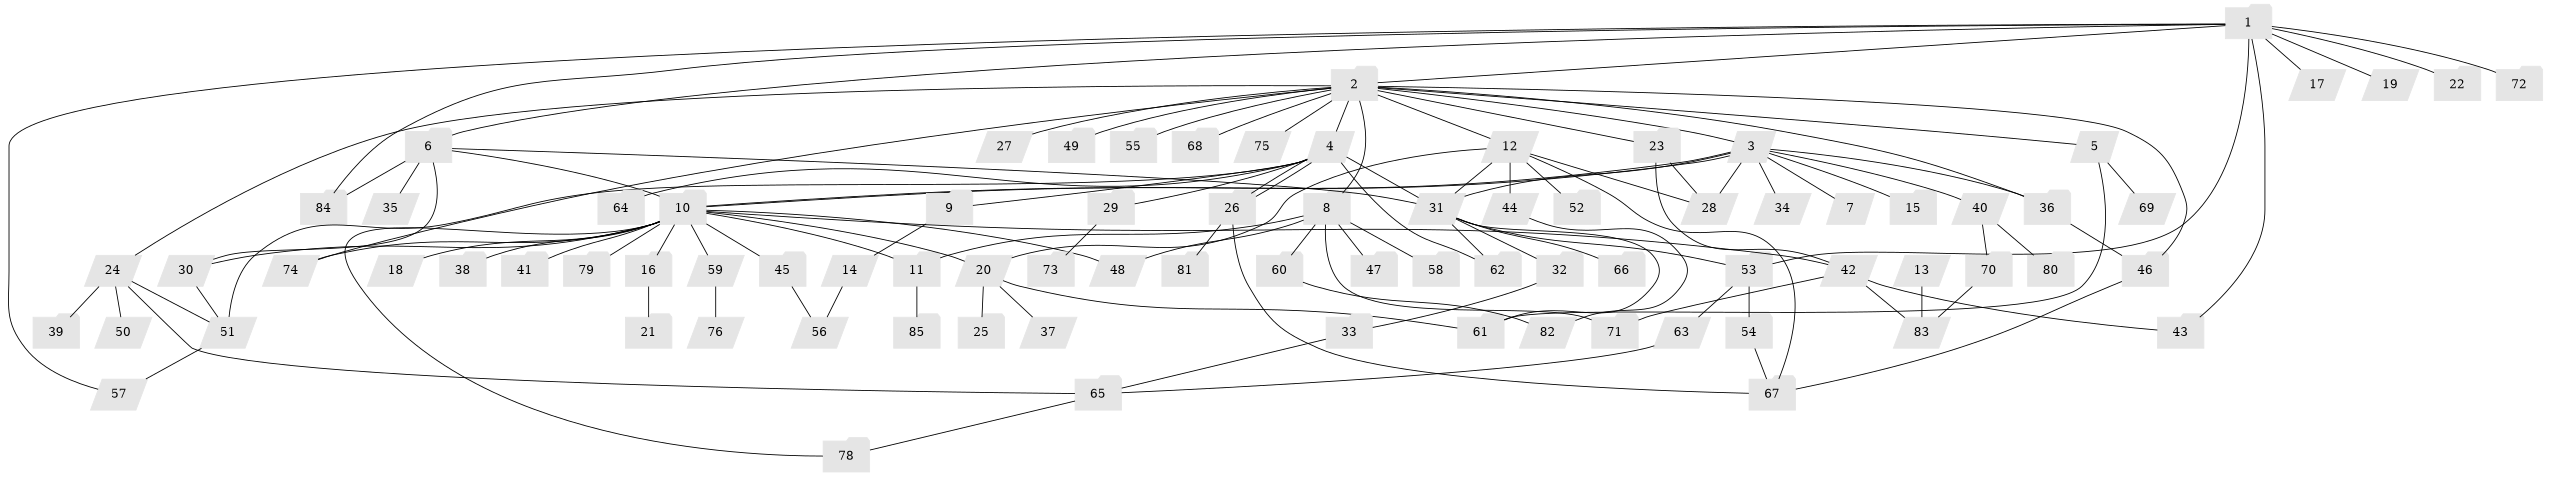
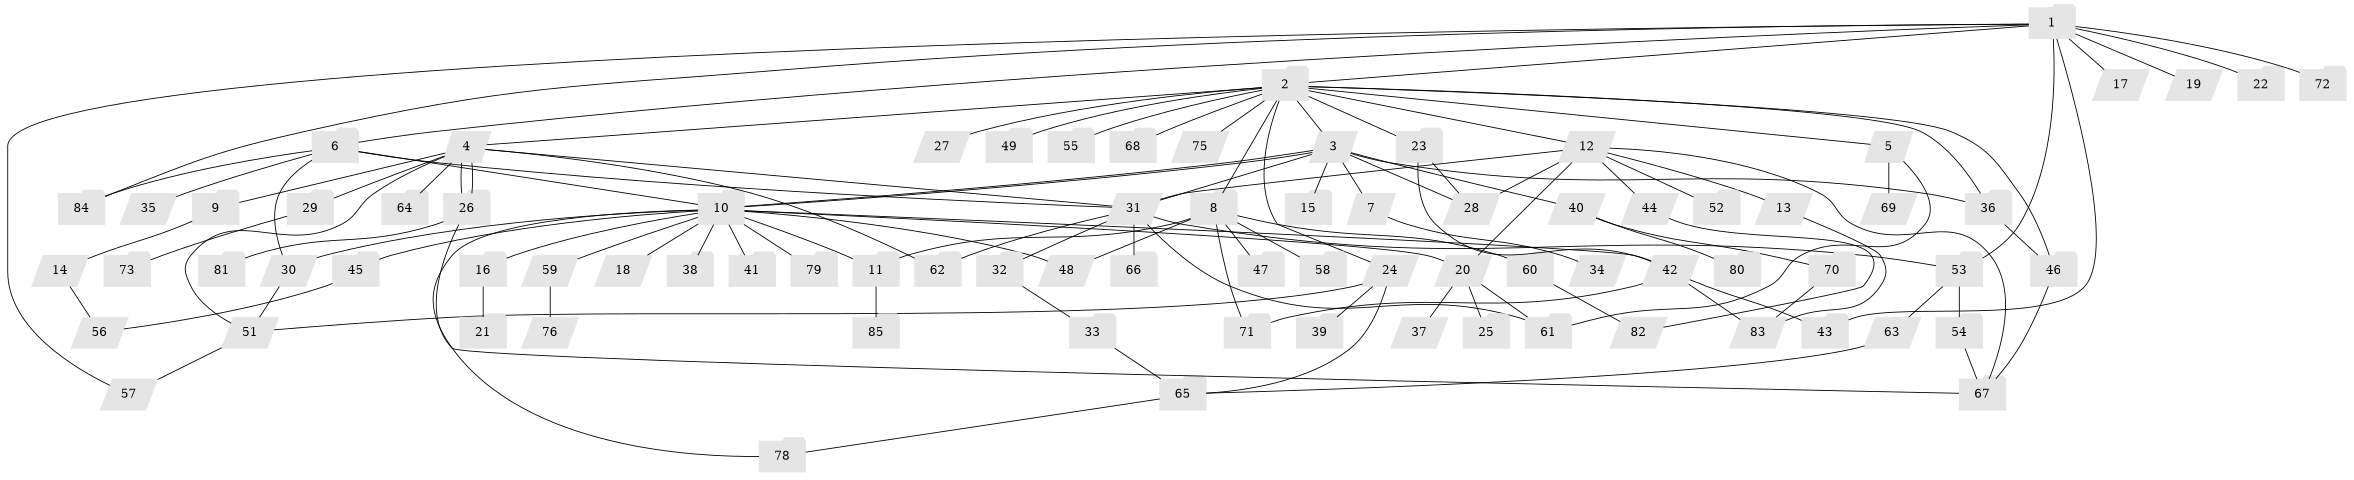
edge "12" -- "13": added
edge "3" -- "34": now "7" -- "34"
node "74": removed
node "50": removed
